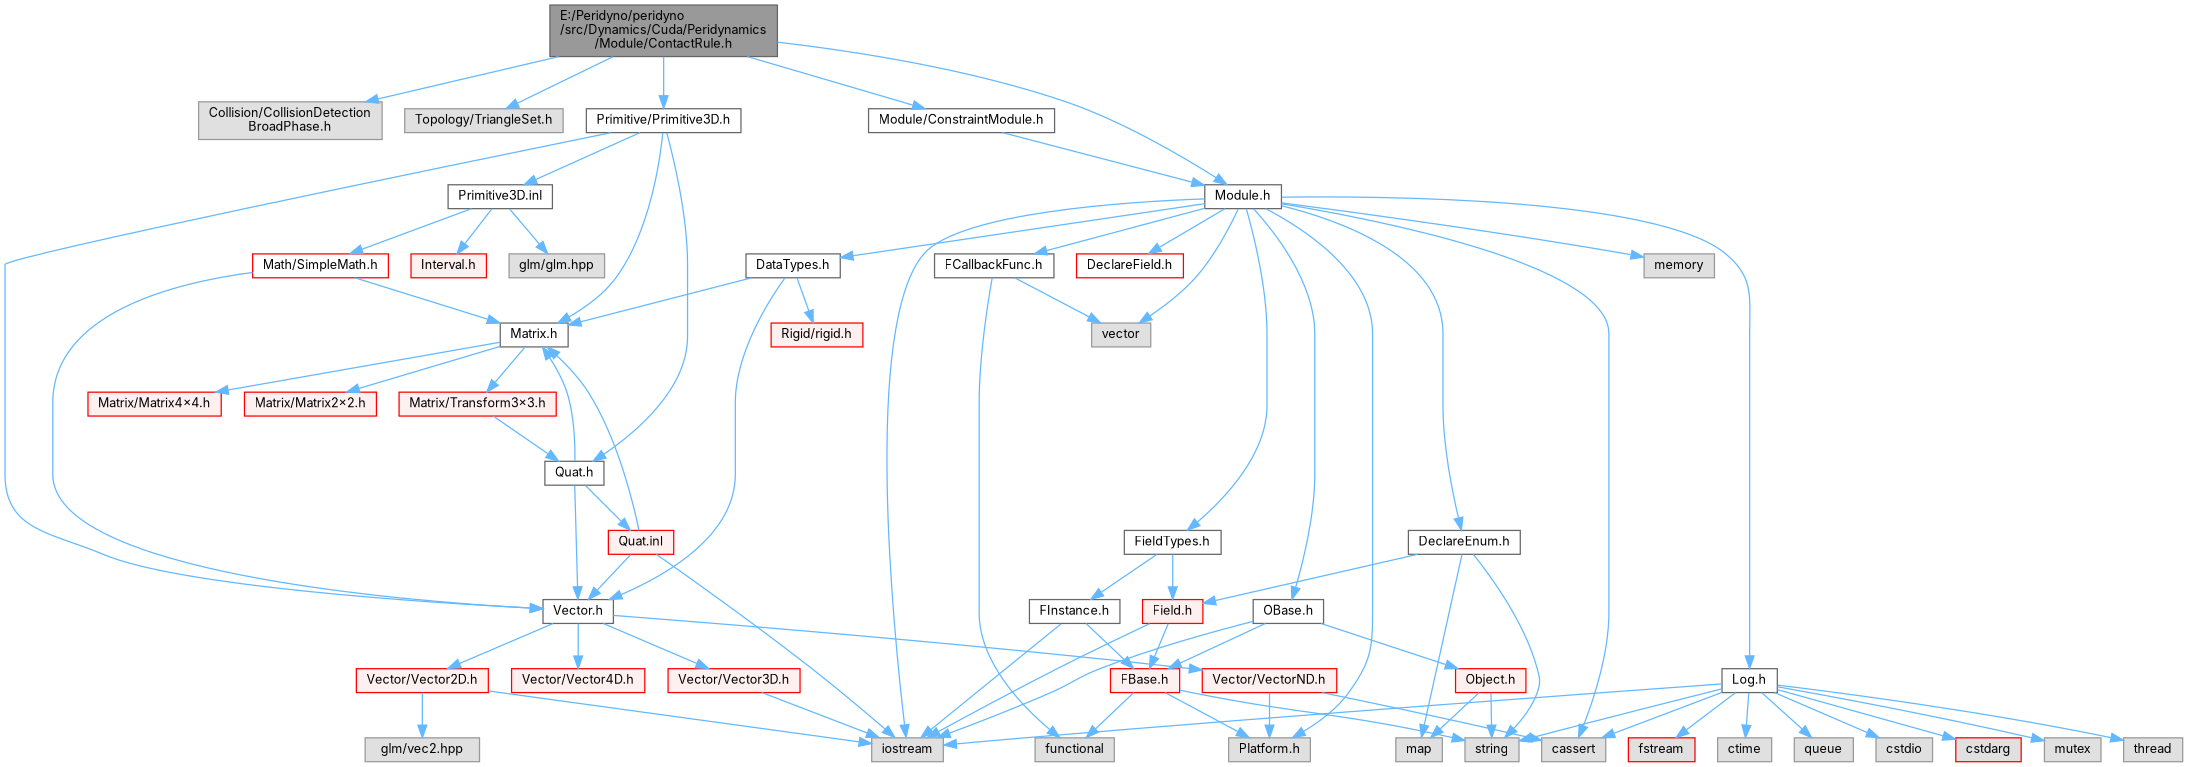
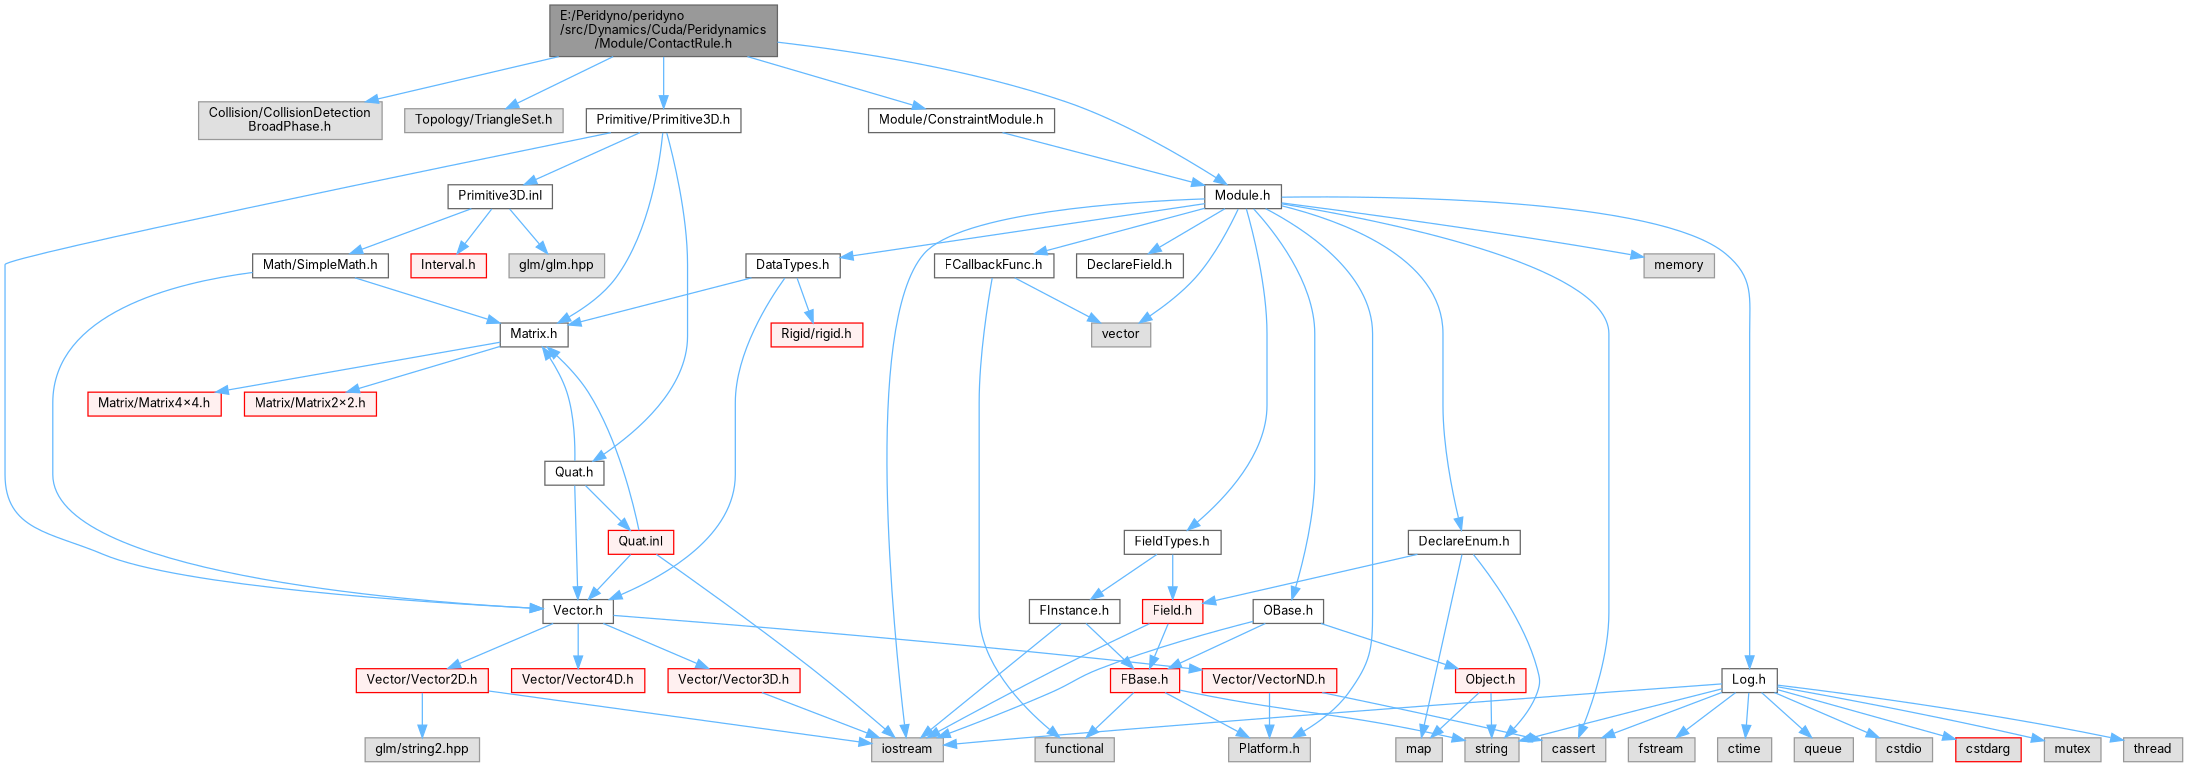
node "Math/SimpleMath.h": color red -> grey40
node "DeclareField.h": color red -> grey40
node "Matrix/Transform3x3.h": removed
node "glm/vec2.hpp": label "glm/vec2.hpp" -> "glm/string2.hpp"
node "fstream": color red -> grey60
